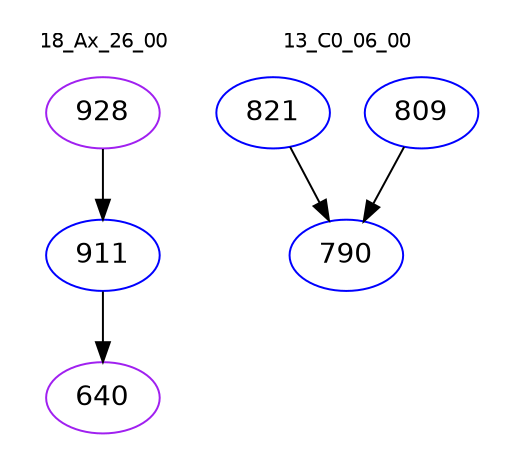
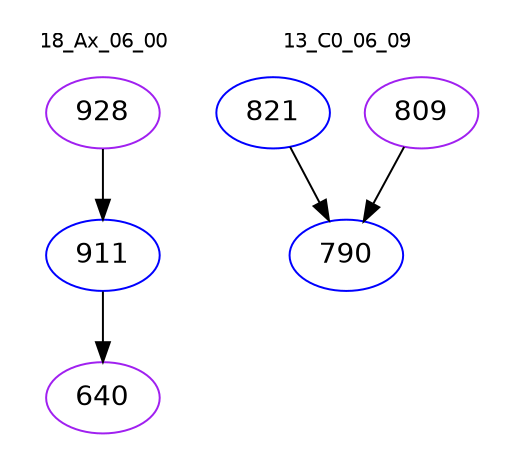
cluster "18_Ax_26_00": label "18_Ax_26_00" -> "18_Ax_06_00"
cluster "13_C0_06_00": label "13_C0_06_00" -> "13_C0_06_09"
node "809": color blue -> purple
